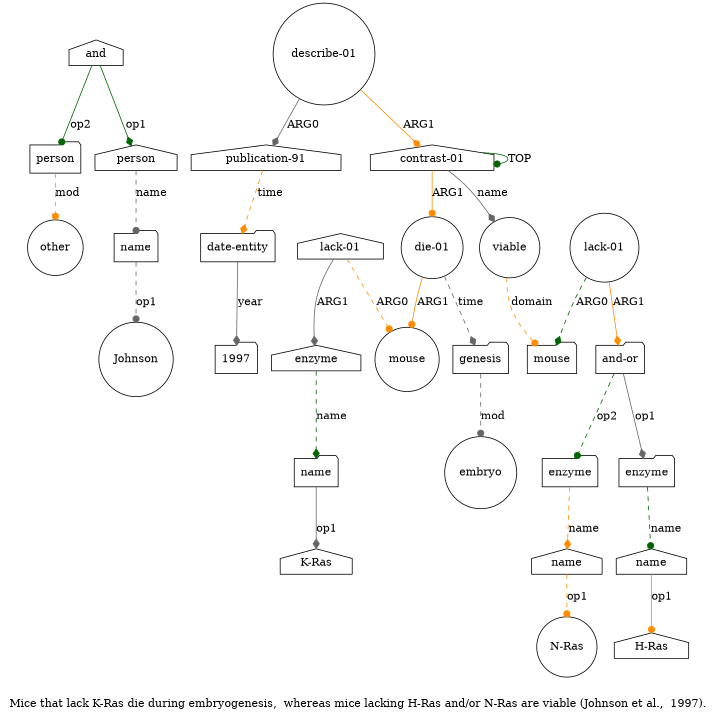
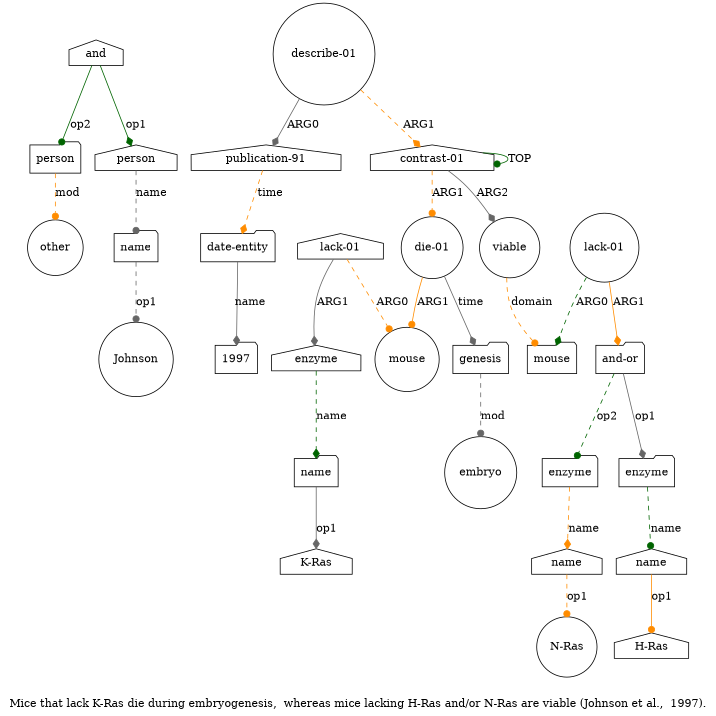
edge "describe-01" -> "contrast-01": style solid -> dashed
edge "contrast-01" -> "die-01": style solid -> dashed
edge "contrast-01" -> "viable": label "name" -> "ARG2"
edge "date-entity" -> "1997": label "year" -> "name"
edge "die-01" -> "genesis": style dashed -> solid
